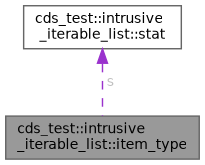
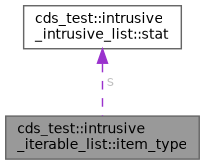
node "cds_test::intrusive _iterable_list::stat": label "cds_test::intrusive _iterable_list::stat" -> "cds_test::intrusive _intrusive_list::stat"
